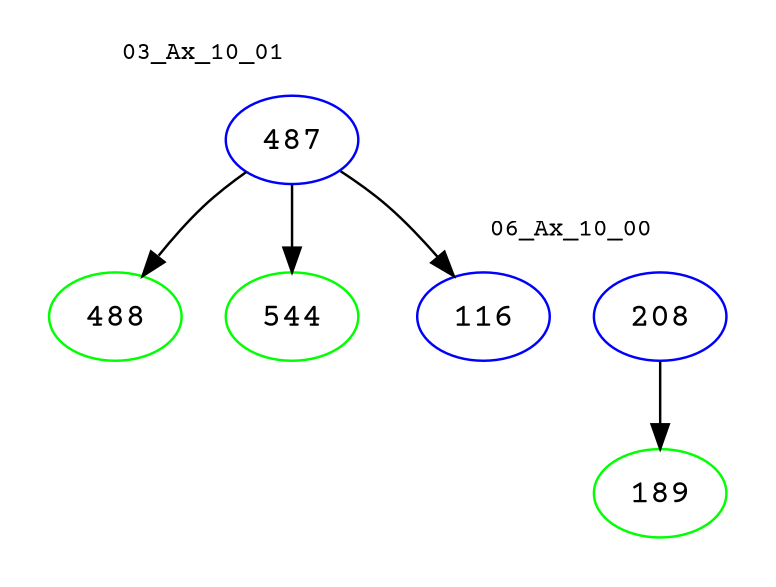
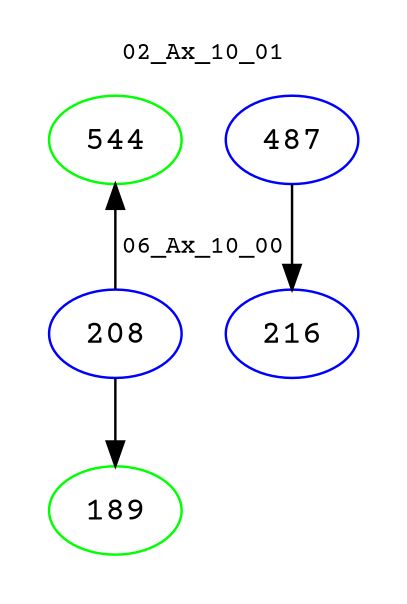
cluster "03_Ax_10_01": label "03_Ax_10_01" -> "02_Ax_10_01"
edge "487" -> "544": now "208" -> "544"
node "488": removed
node "116": label "116" -> "216"
